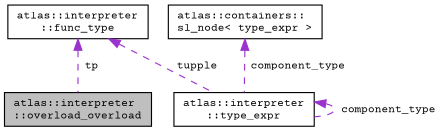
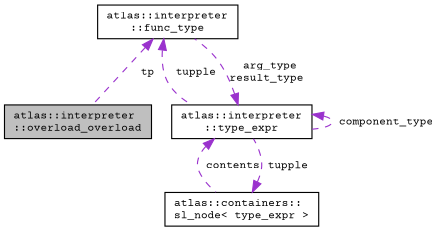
edge "atlas::interpreter ::func_type" -> "atlas::interpreter ::type_expr": added, label "arg_type result_type"
edge "atlas::interpreter ::type_expr" -> "atlas::containers:: sl_node< type_expr >": label " component_type" -> " tupple"
edge "atlas::containers:: sl_node< type_expr >" -> "atlas::interpreter ::type_expr": added, label "contents"
